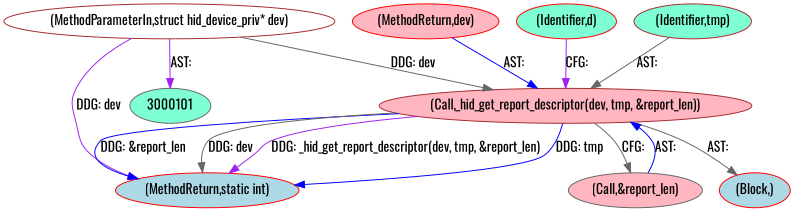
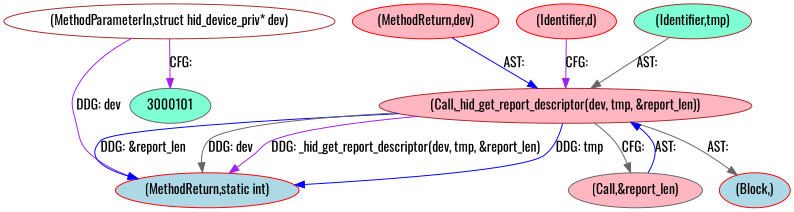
node "(Identifier,d)": fillcolor aquamarine -> lightpink
edge "(MethodParameterIn,struct hid_device_priv* dev)" -> "(Call,_hid_get_report_descriptor(dev, tmp, &report_len))": removed, label "DDG: dev"
edge "(MethodParameterIn,struct hid_device_priv* dev)" -> "3000101": label "AST: " -> "CFG: "
